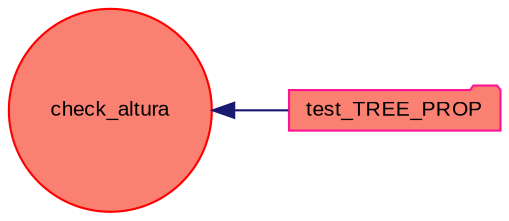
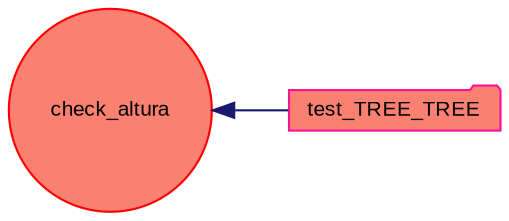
node "test_TREE_PROP": label "test_TREE_PROP" -> "test_TREE_TREE"
